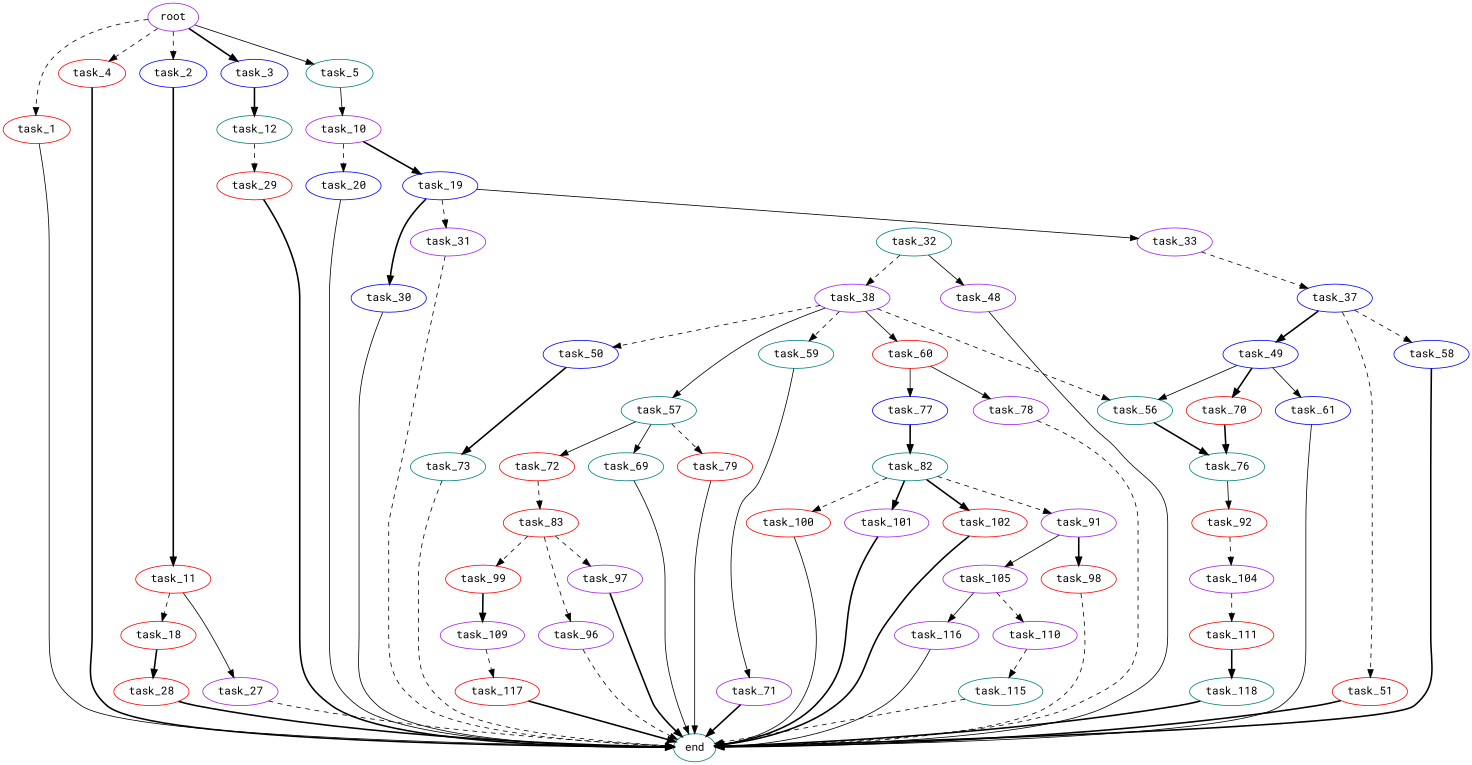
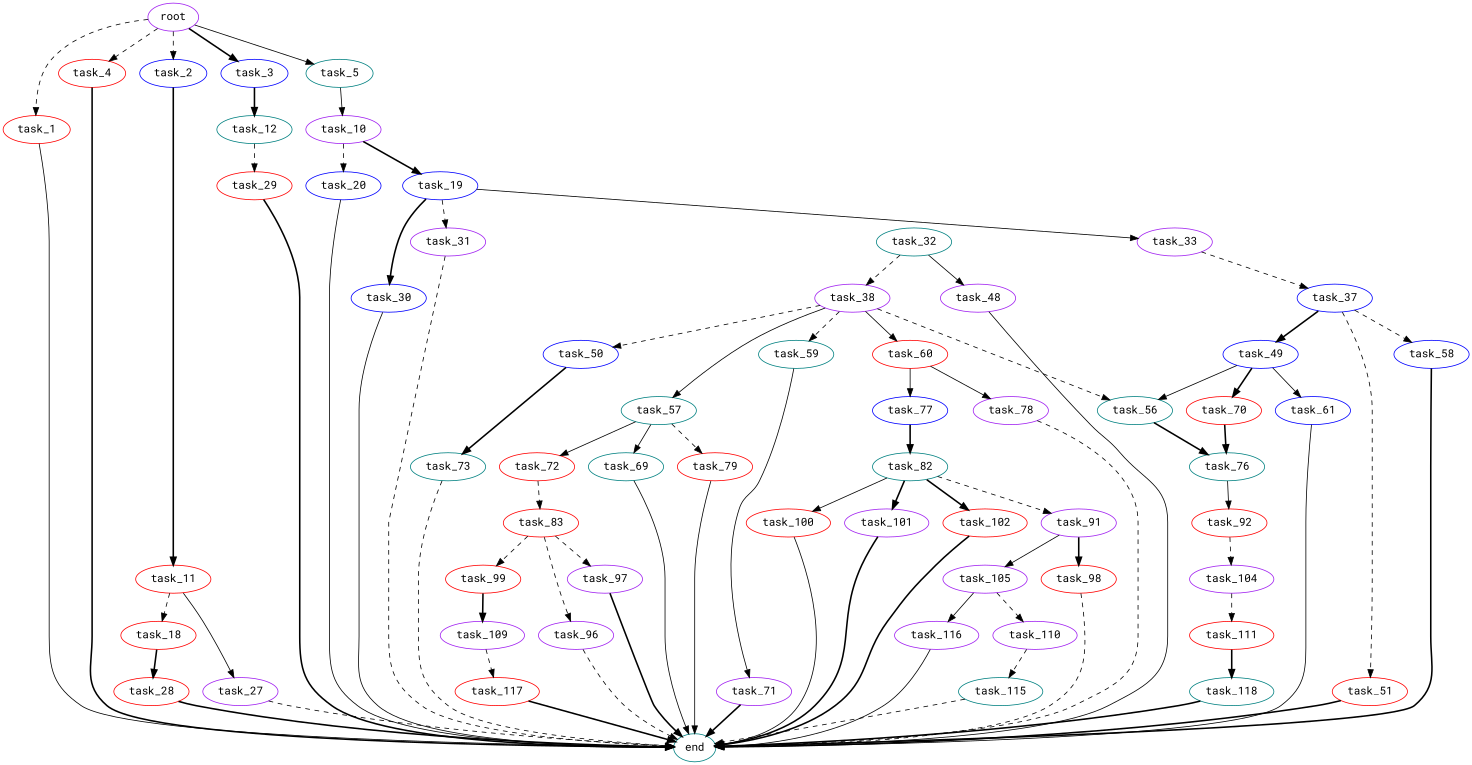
edge "task_82" -> "task_100": style dashed -> solid
